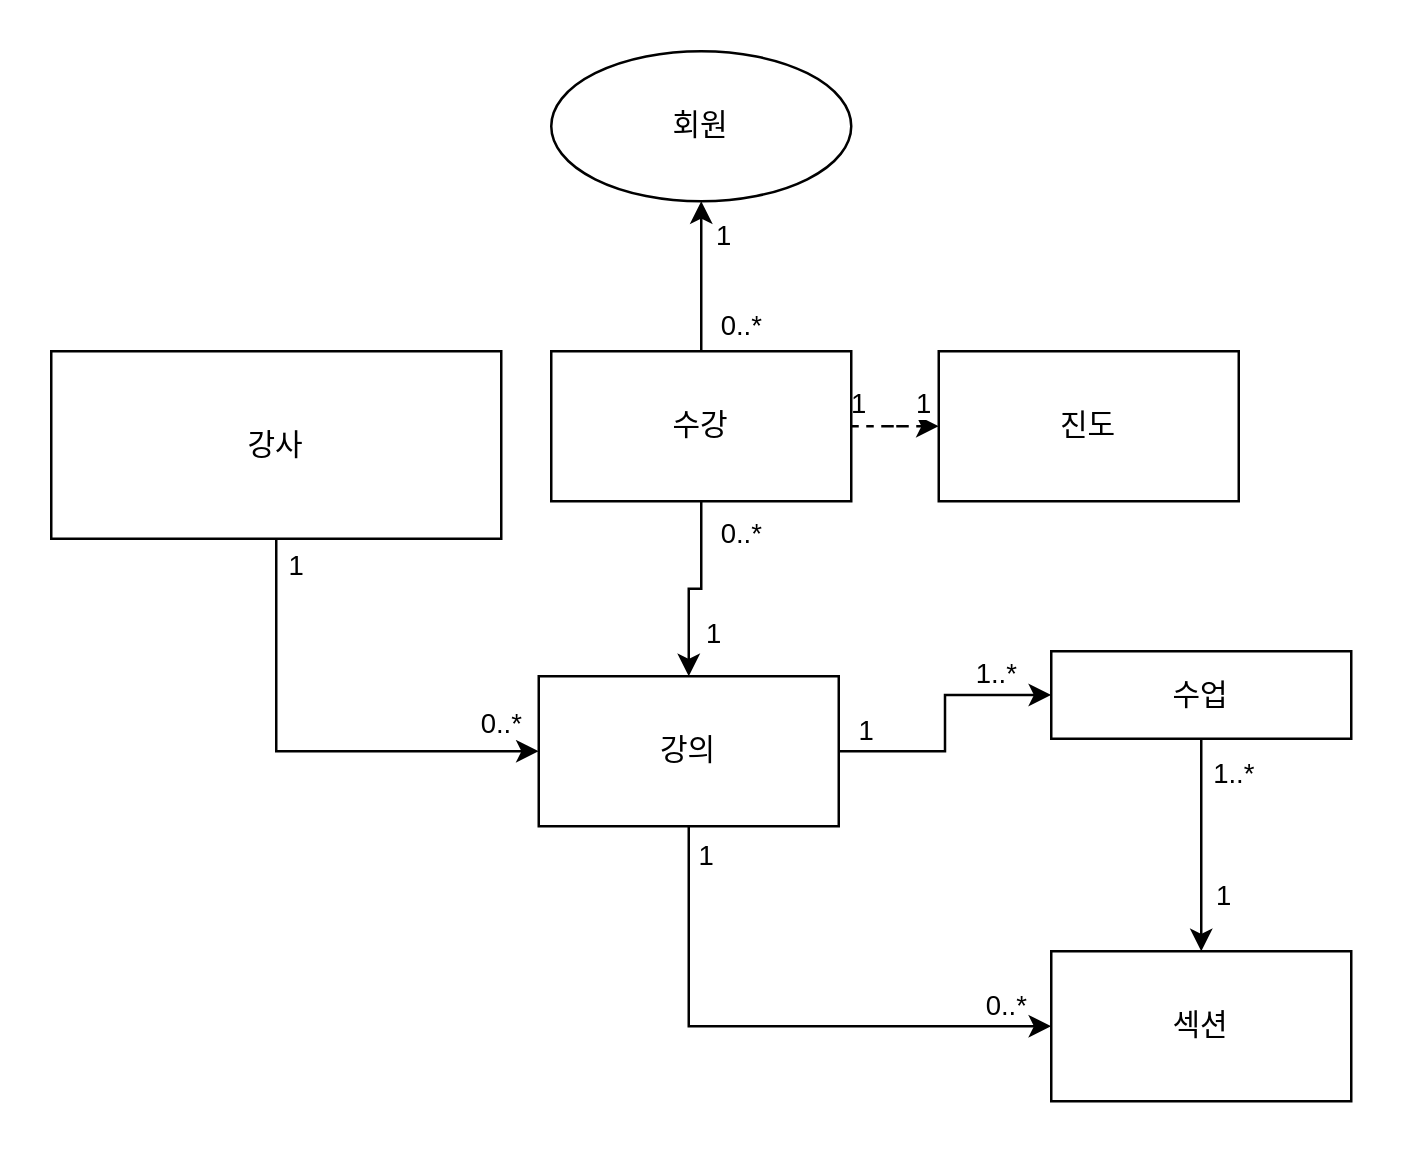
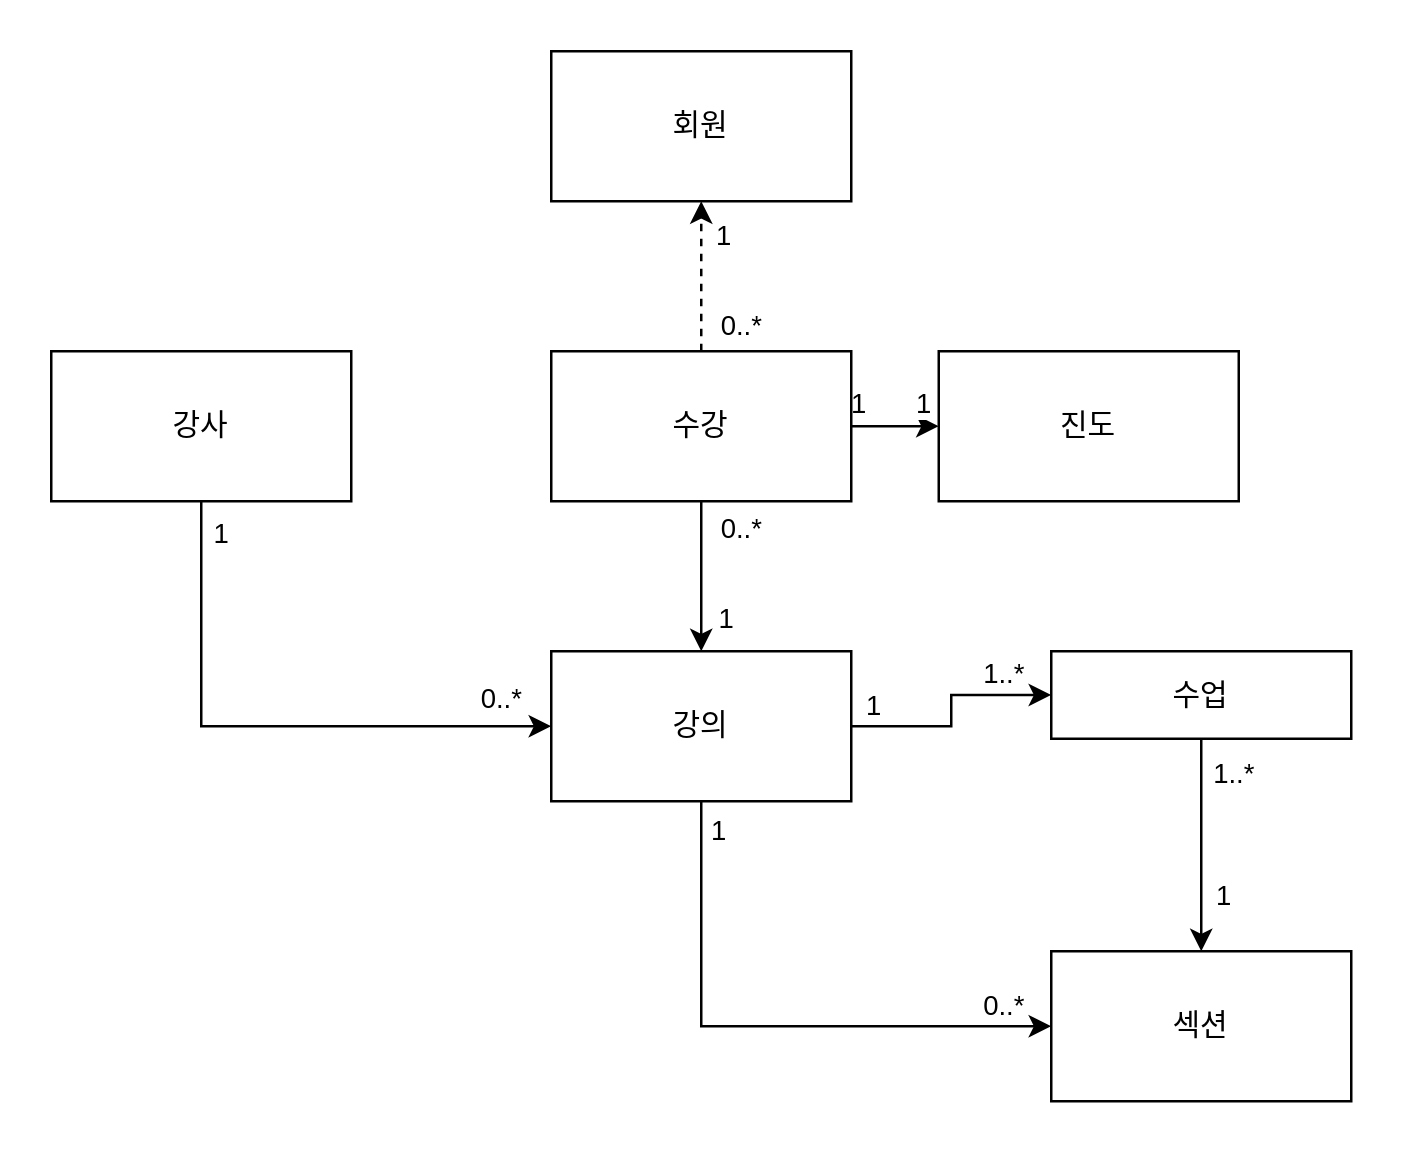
node "회원": shape ellipse -> rectangle
edge "수강" -> "회원": style solid -> dashed
edge "수강" -> "진도": style dashed -> solid
node "강사": size 450x188 -> 300x150
node "강의": moved (689, 751) -> (701, 726)
